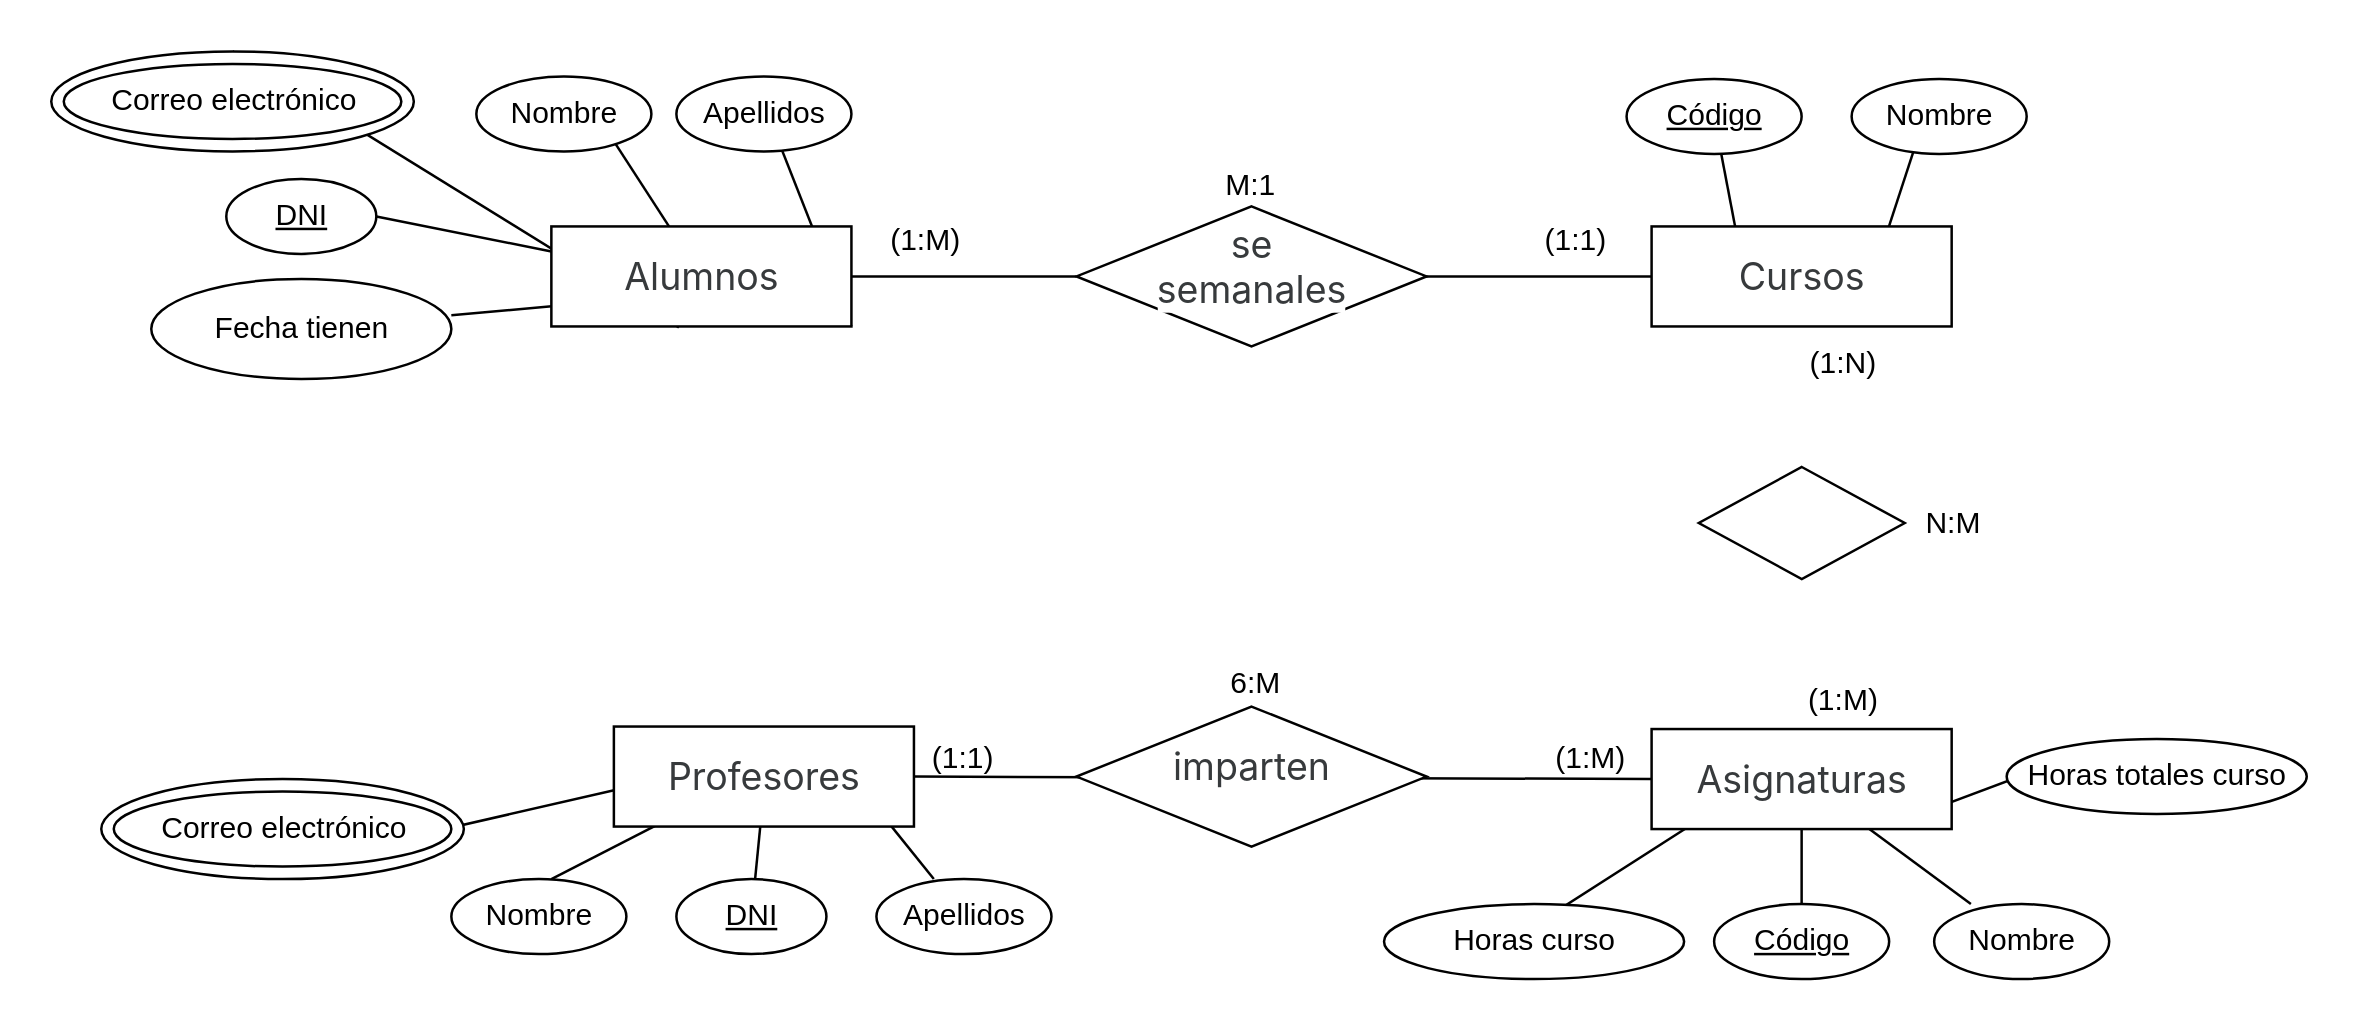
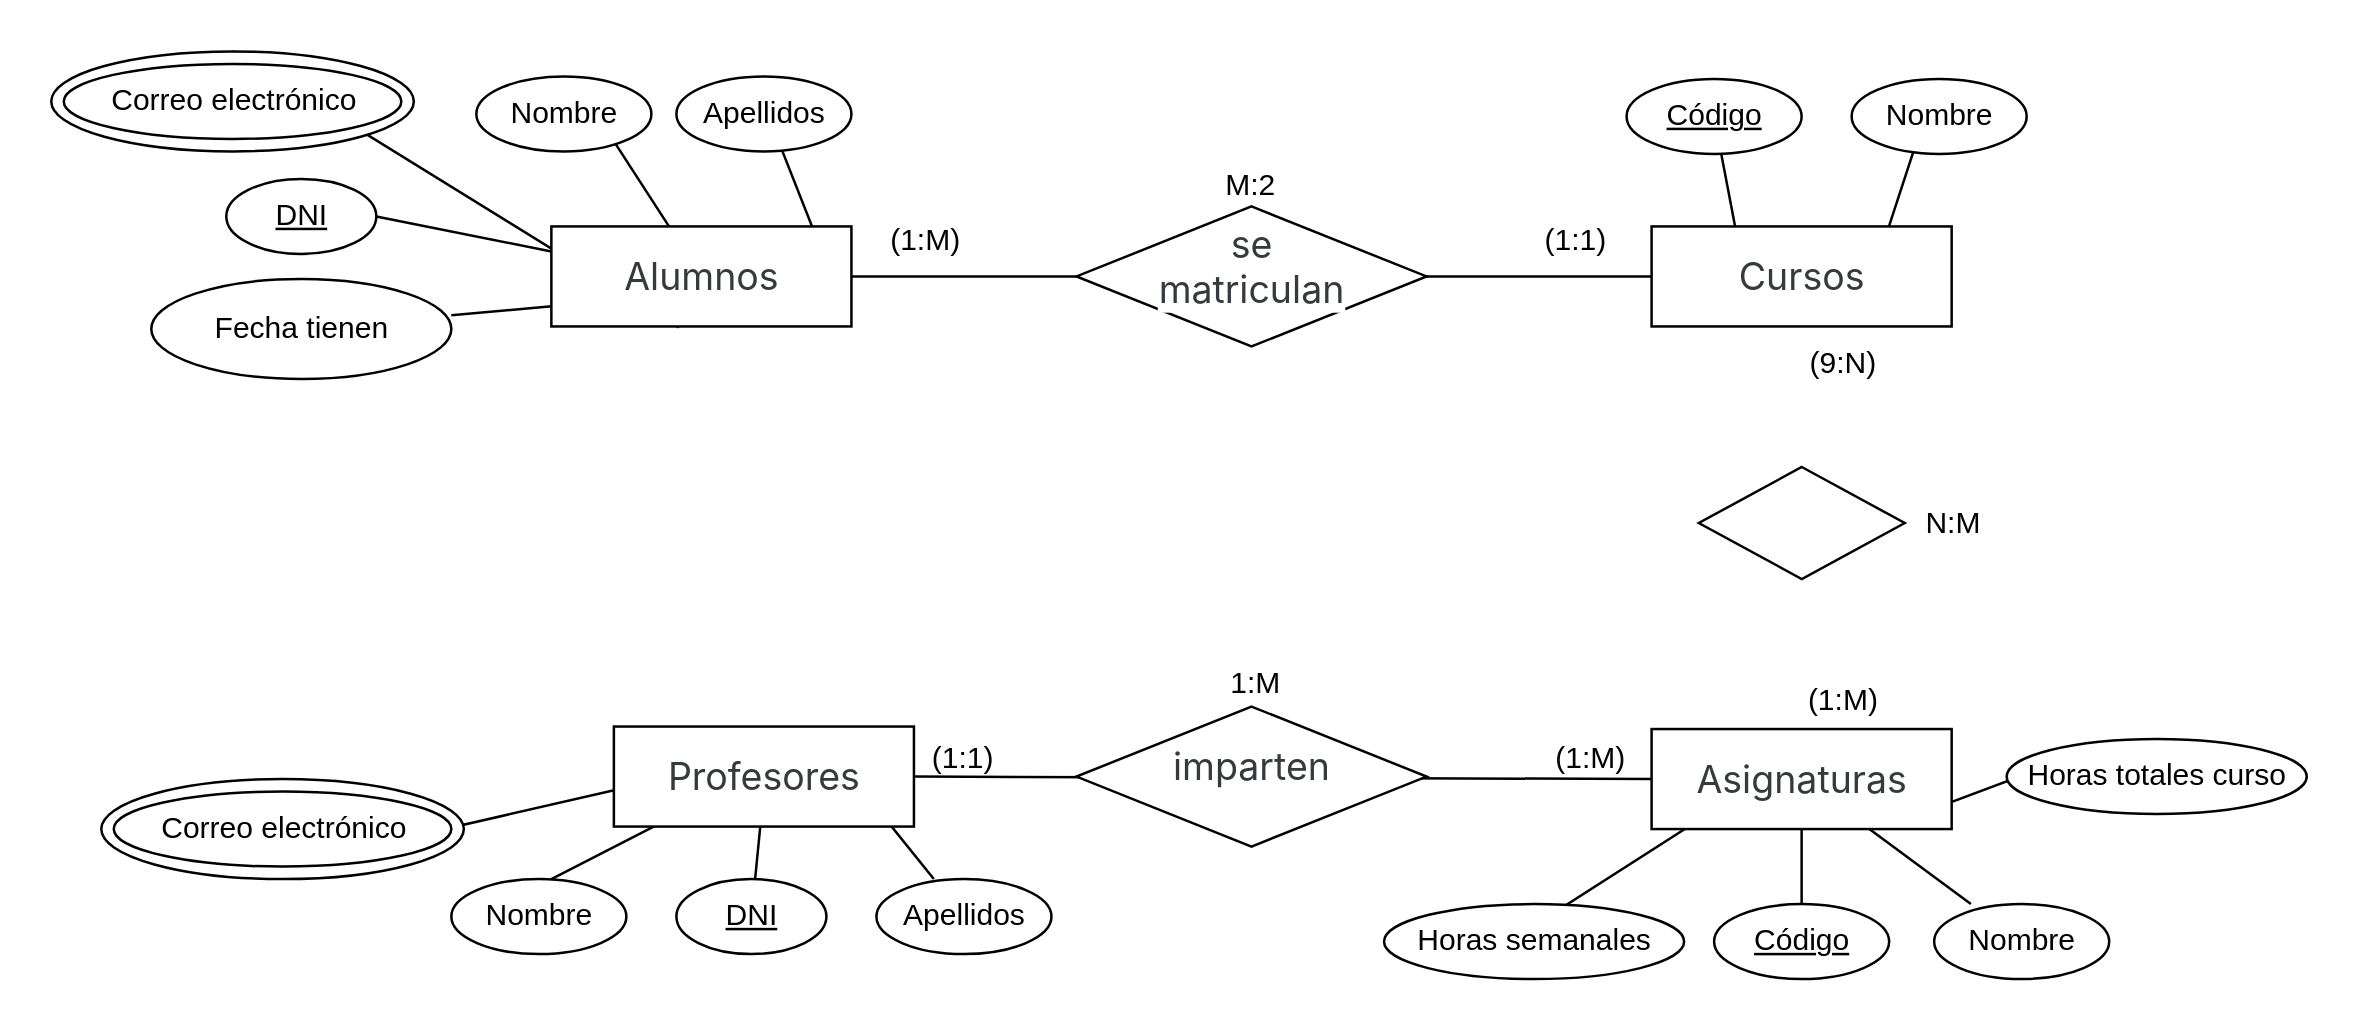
node "M:1": label "M:1" -> "M:2"
node "se semanales": label "se semanales" -> "se matriculan"
node "(1:N)": label "(1:N)" -> "(9:N)"
node "6:M": label "6:M" -> "1:M"
node "Horas curso": label "Horas curso" -> "Horas semanales"
